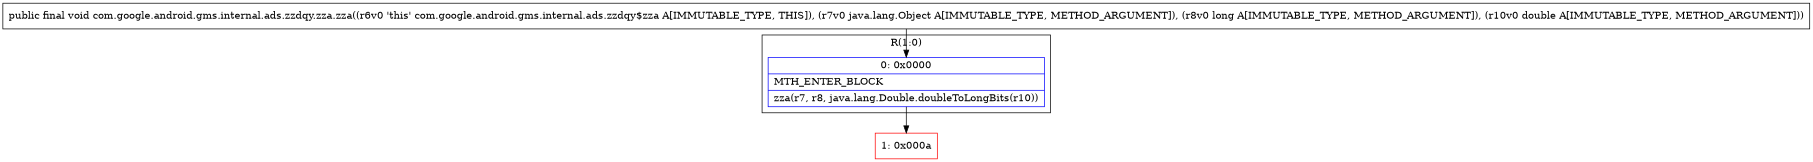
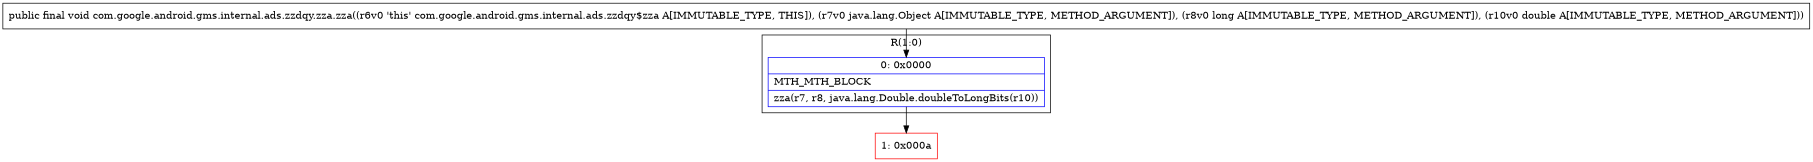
node "0: 0x0000": text "MTH_ENTER_BLOCK" -> "MTH_MTH_BLOCK"
